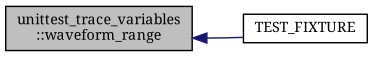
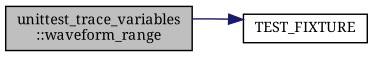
edge "TEST_FIXTURE" -> "unittest_trace_variables ::waveform_range": reversed
